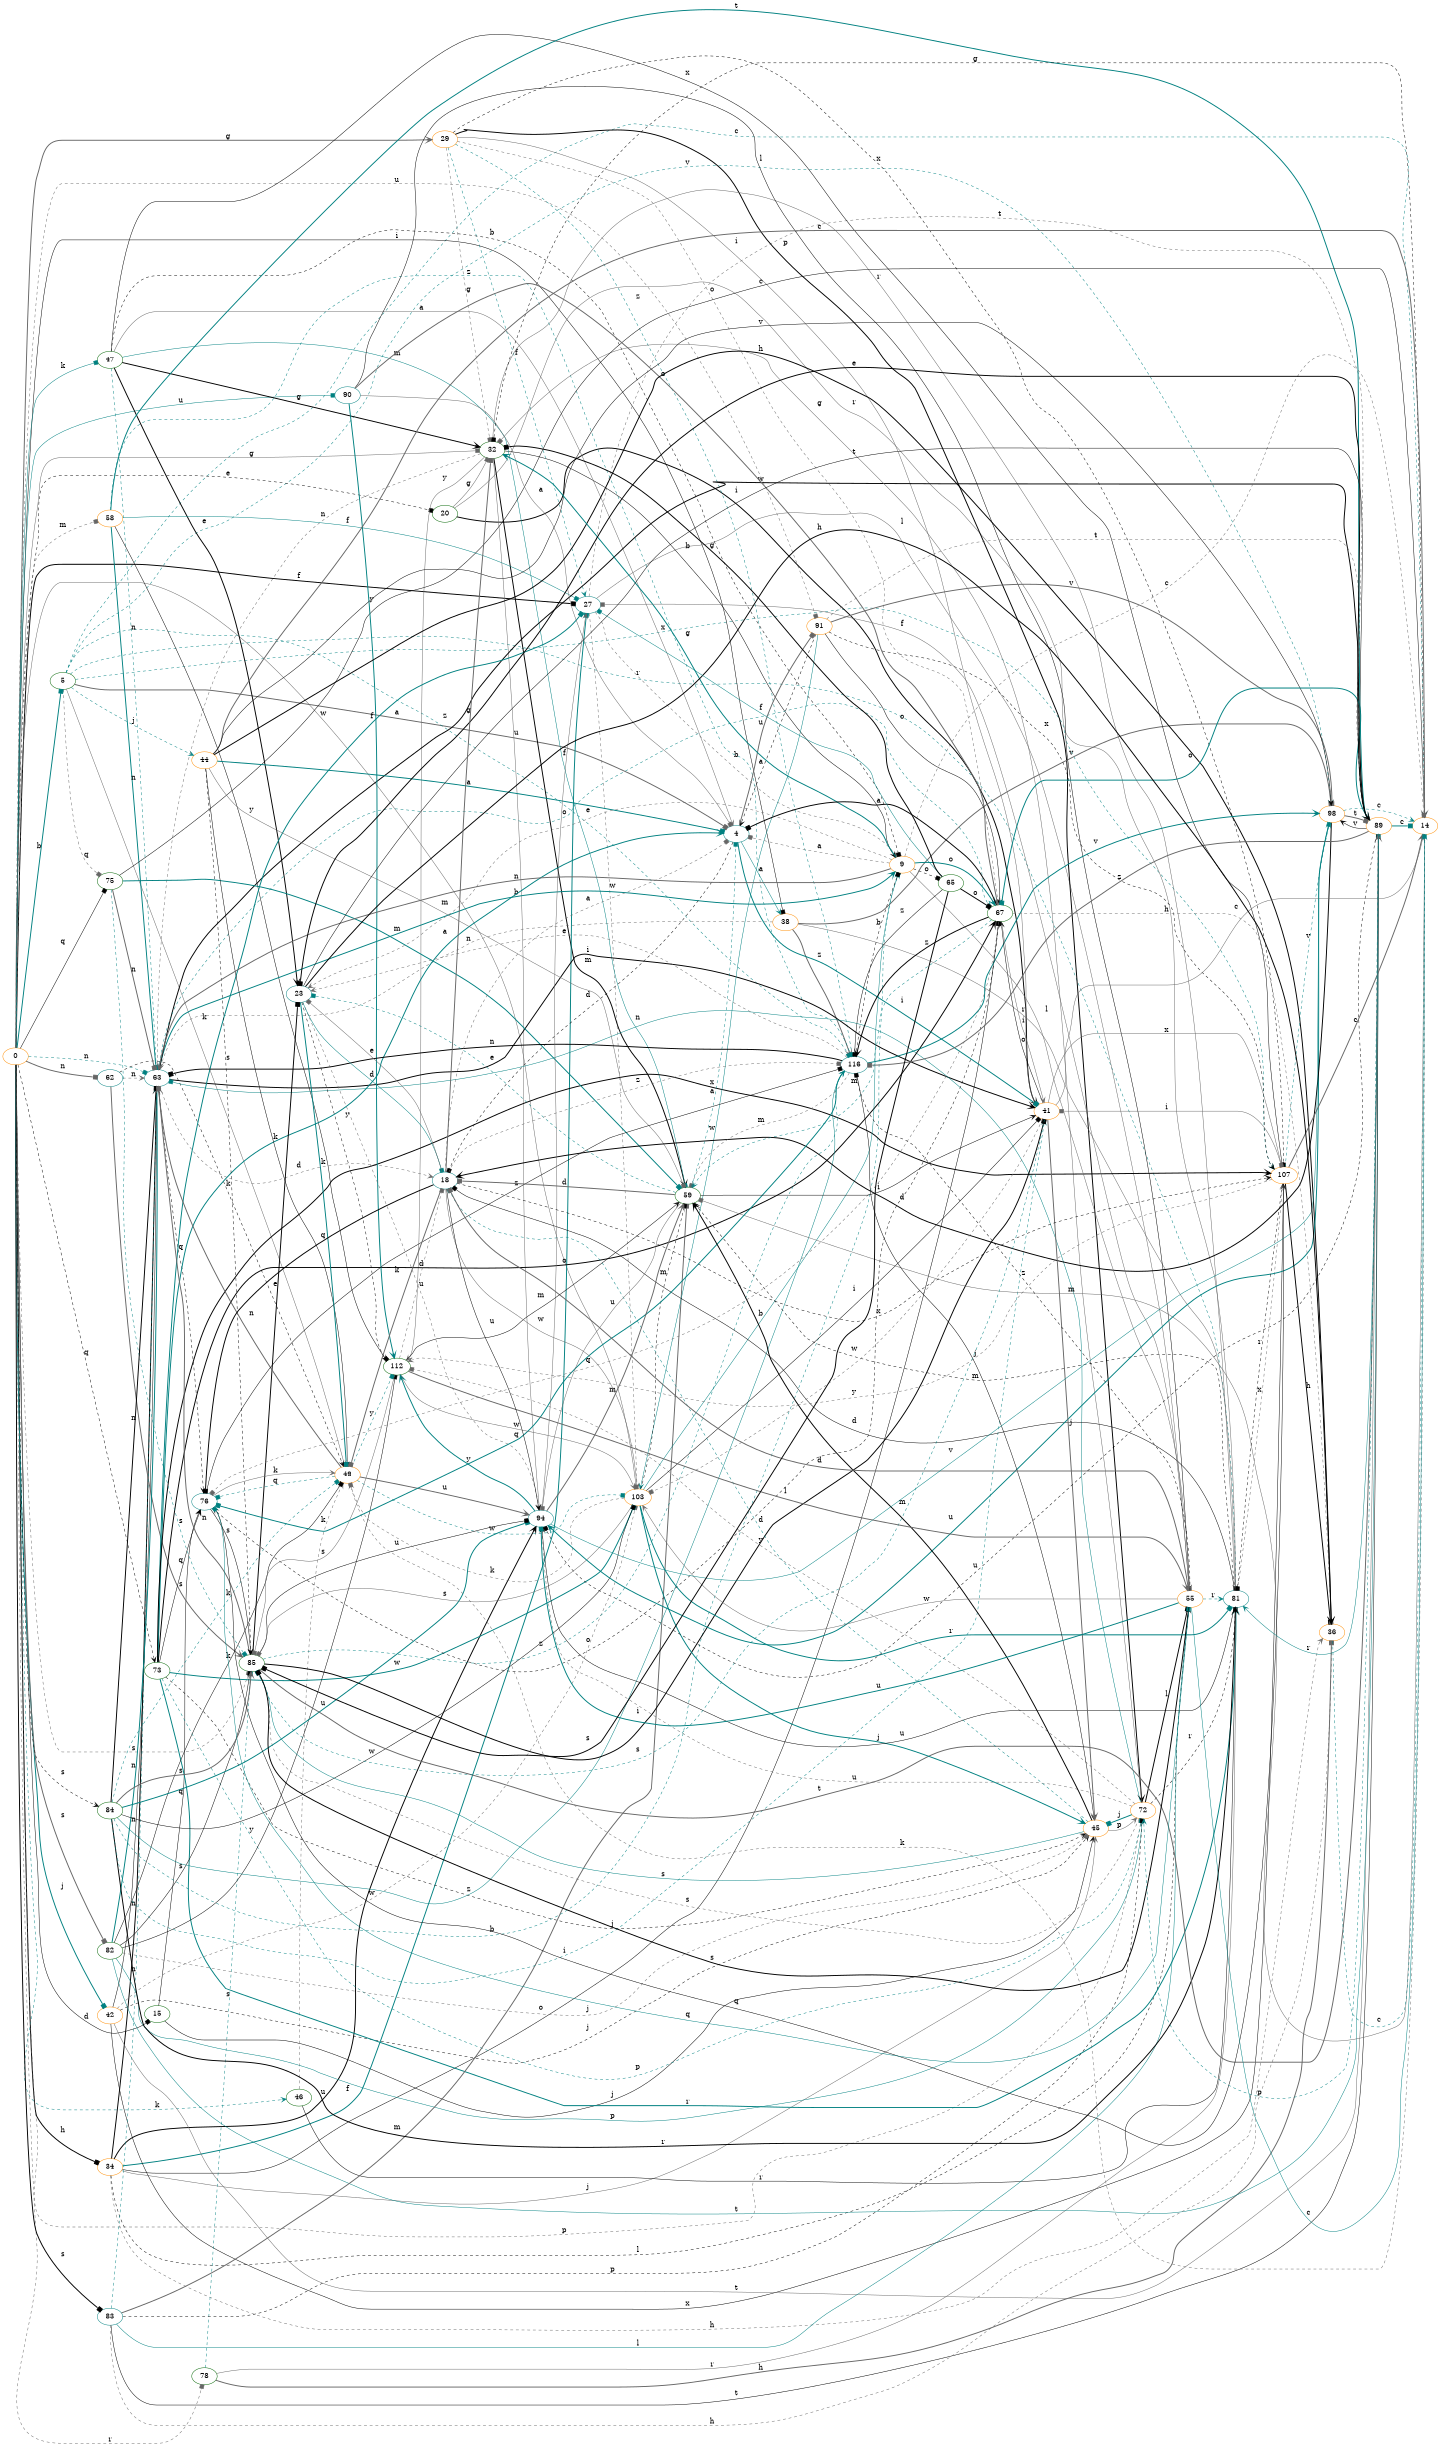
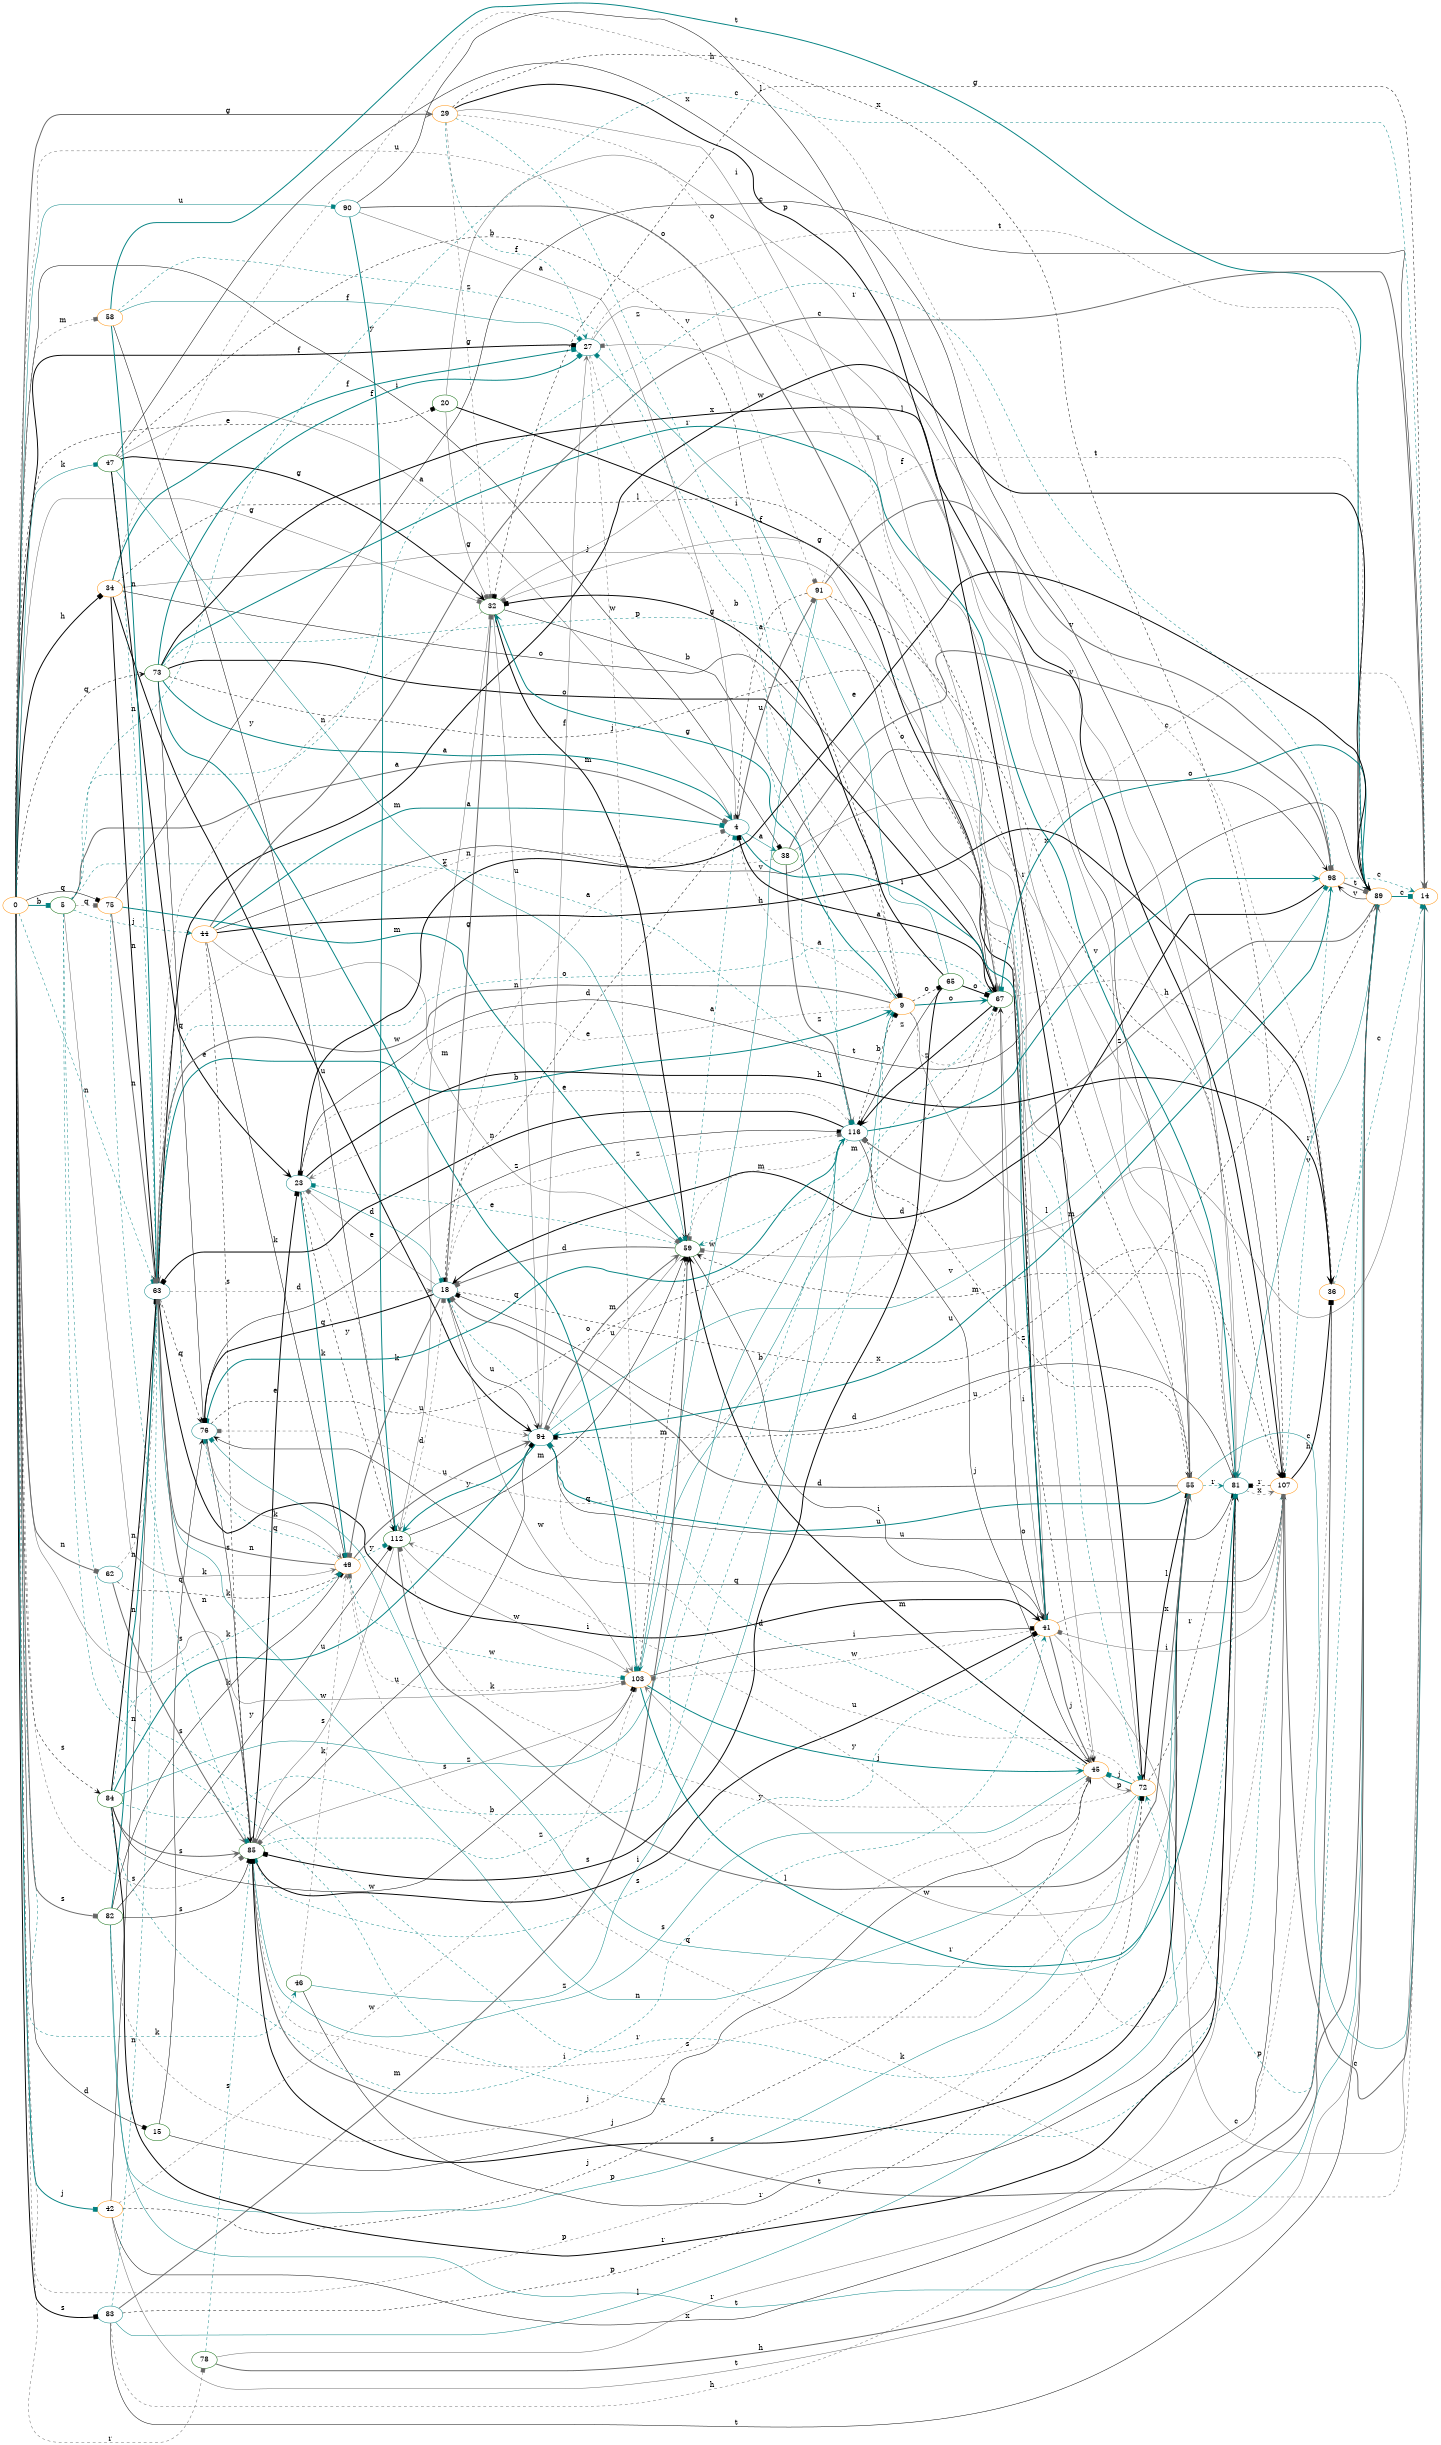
node "75": color darkgreen -> darkorange
node "38": color darkorange -> darkgreen
edge "46" -> "116": added, label "z"
